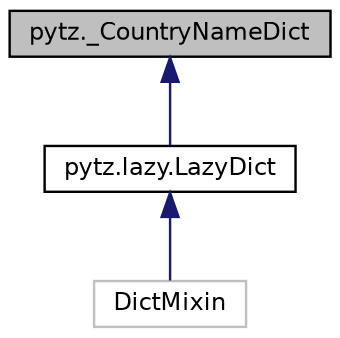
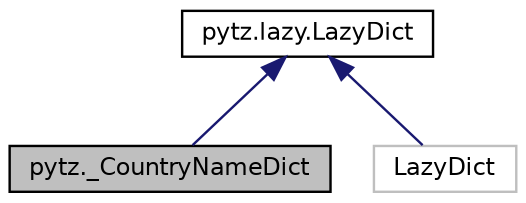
edge "pytz.lazy.LazyDict" -> "pytz._CountryNameDict": reversed
node "DictMixin": label "DictMixin" -> "LazyDict"
